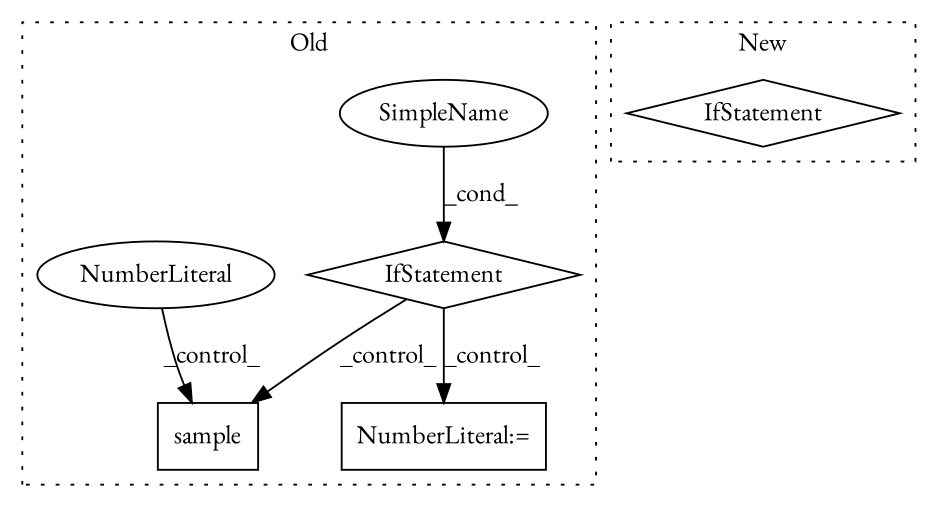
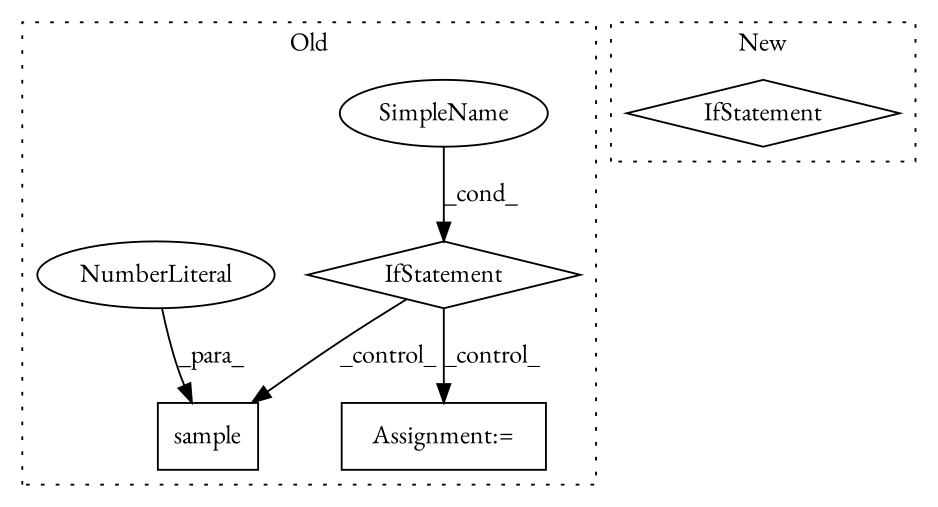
edge "NumberLiteral" -> "sample": label "_control_" -> "_para_"
node "NumberLiteral:=": label "NumberLiteral:=" -> "Assignment:="
